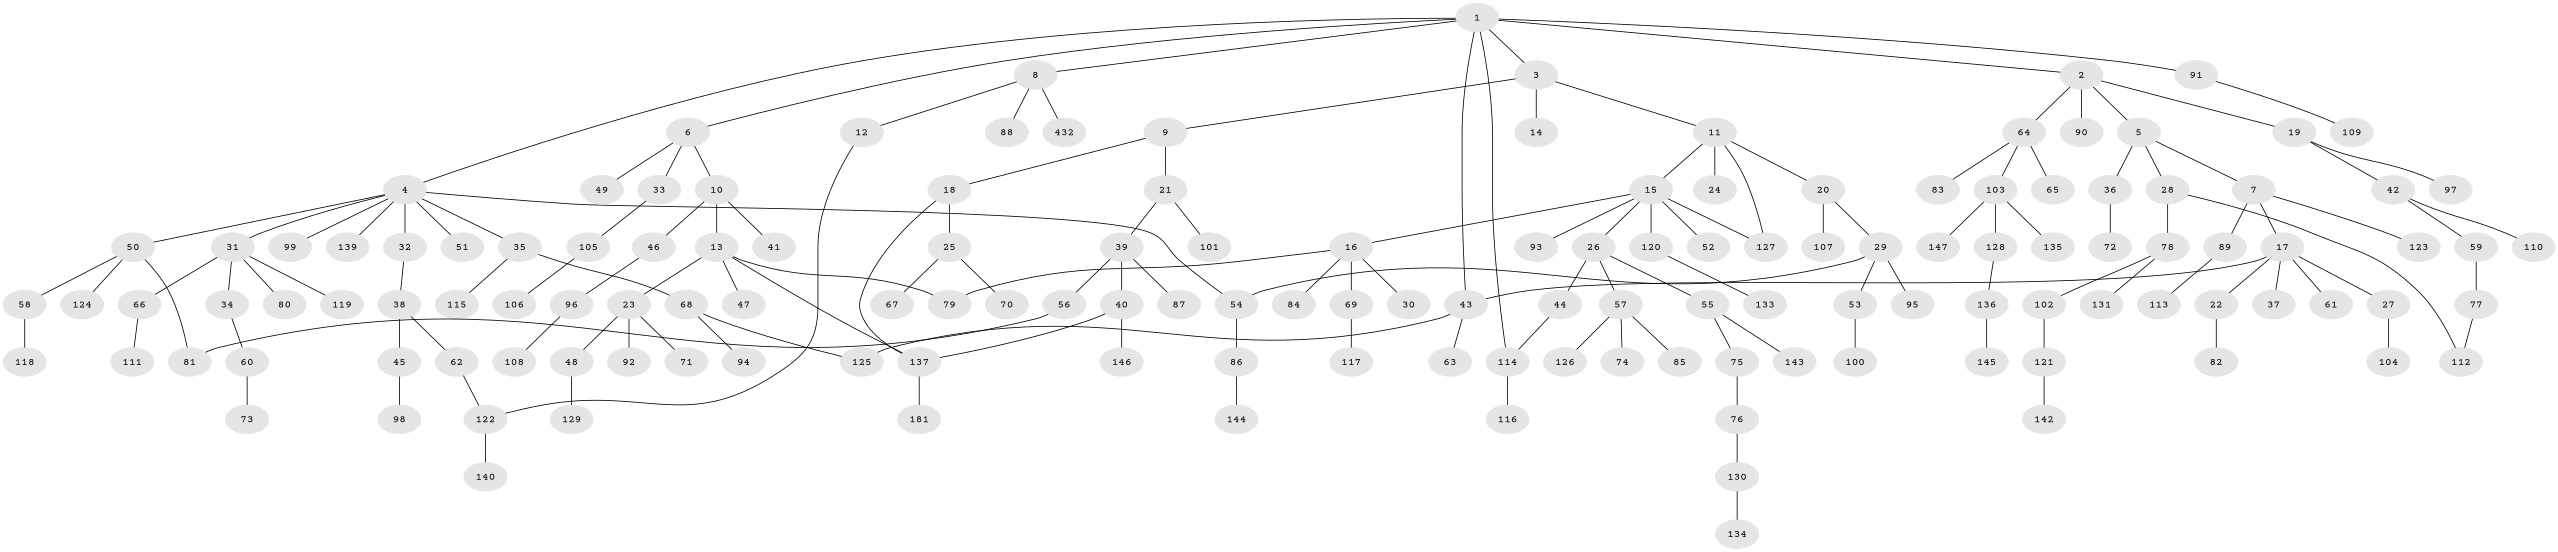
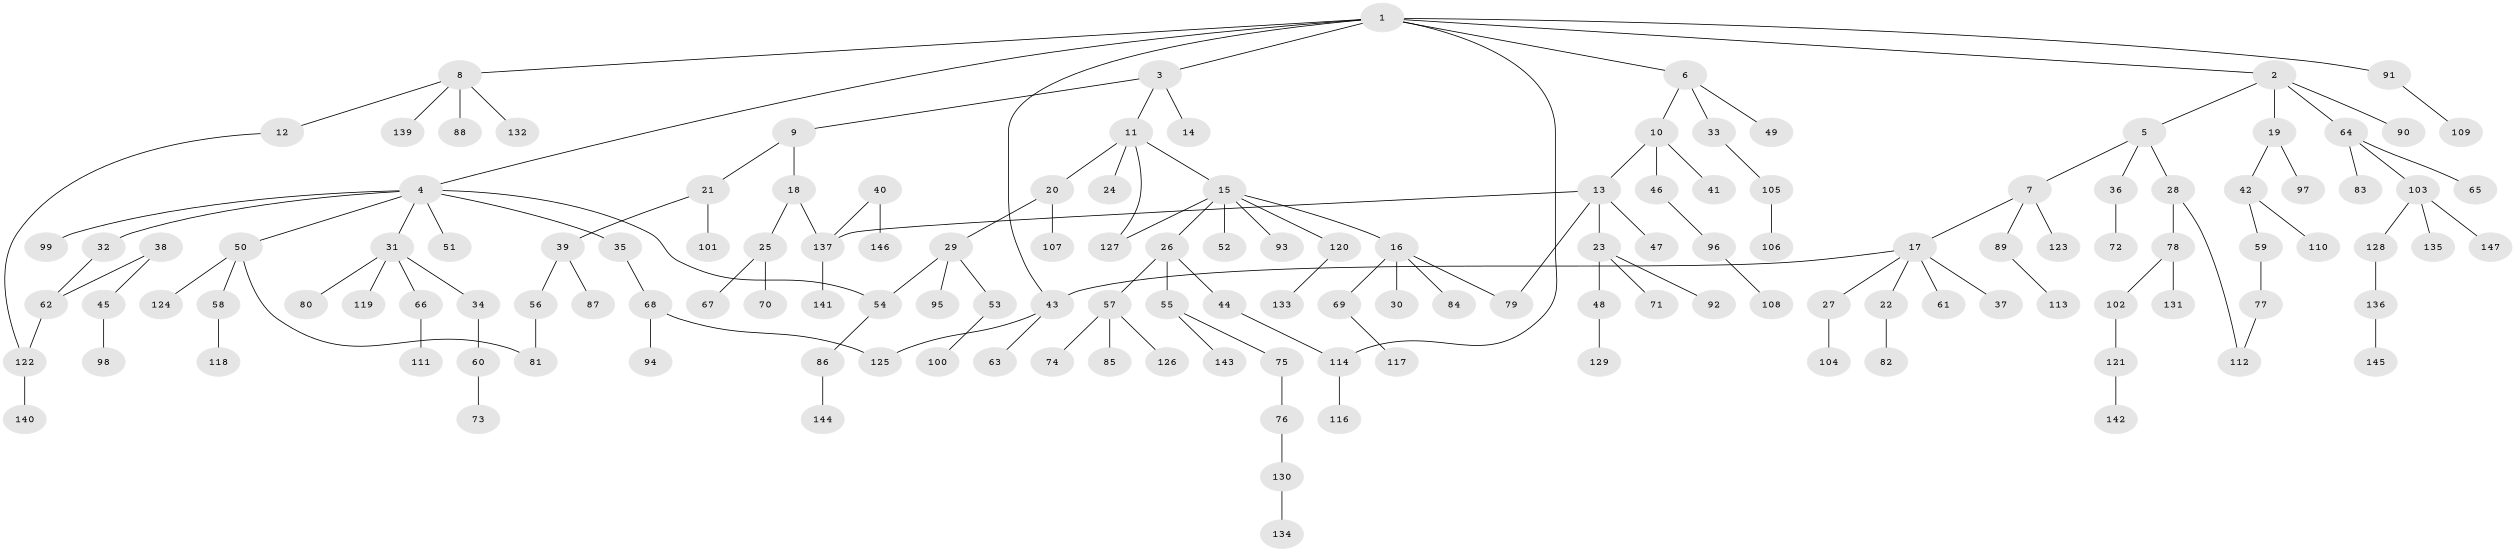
node "432": label "432" -> "132"
edge "4" -- "139": now "8" -- "139"
edge "32" -- "38": now "32" -- "62"
edge "39" -- "40": removed
node "115": removed
node "181": label "181" -> "141"
